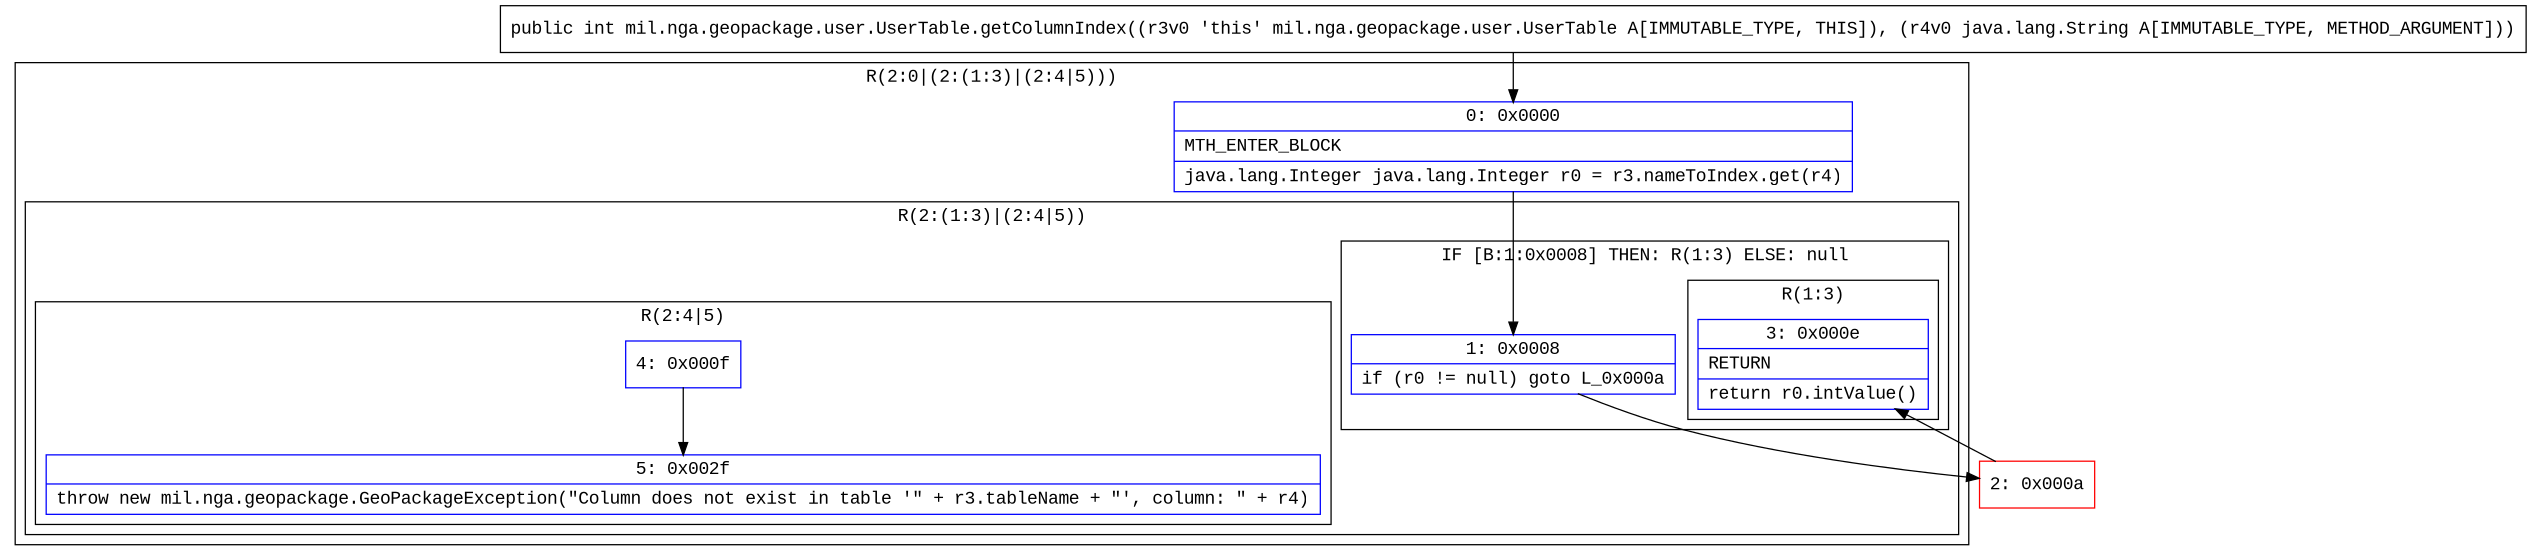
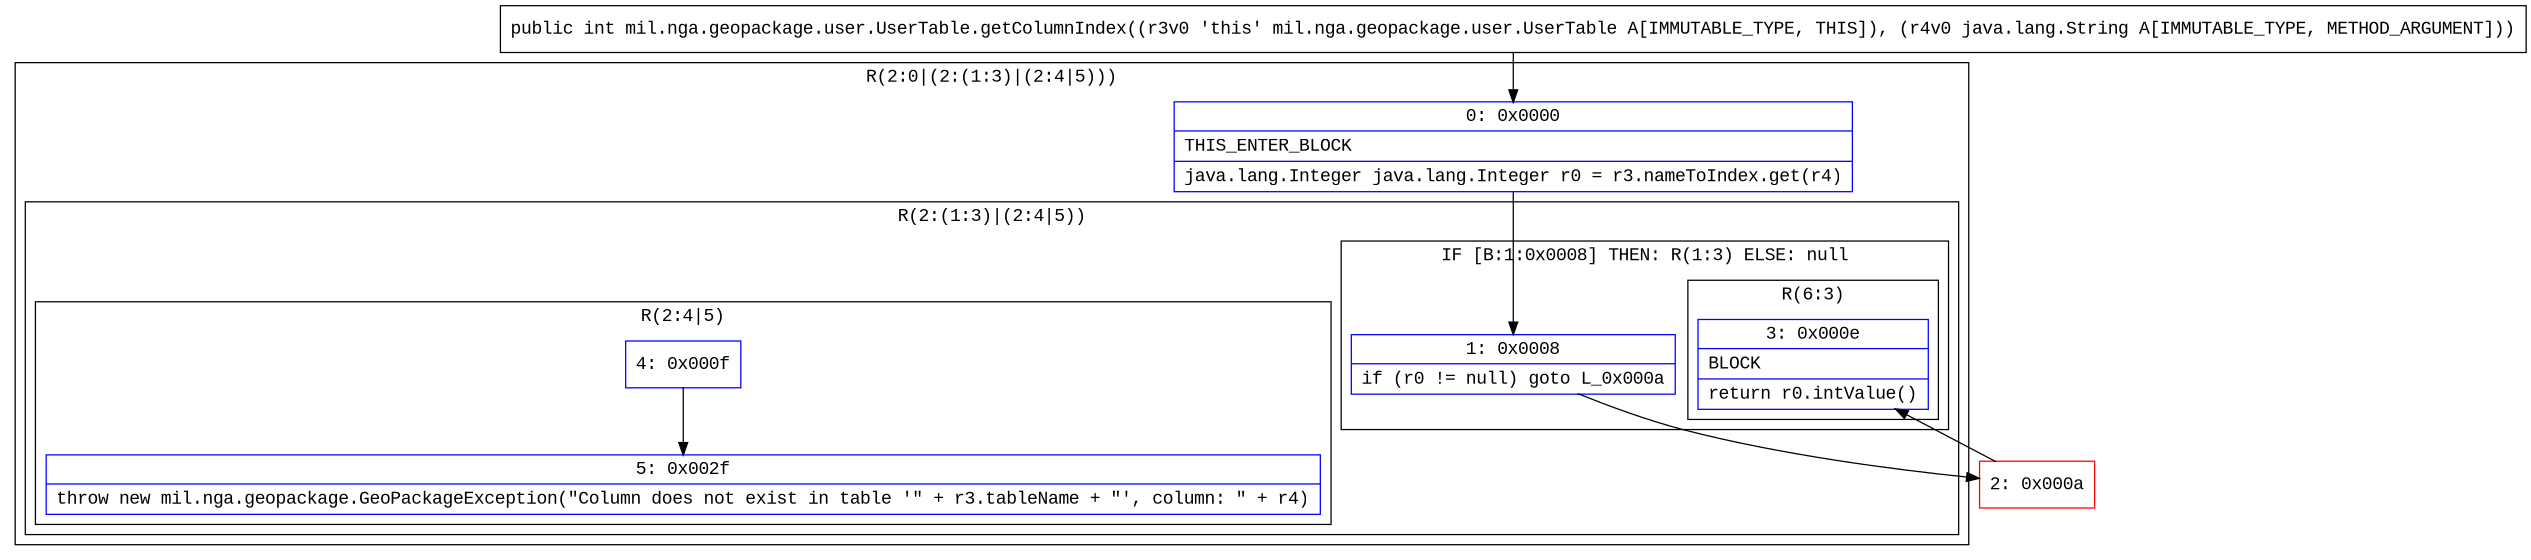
node "0: 0x0000": text "MTH_ENTER_BLOCK" -> "THIS_ENTER_BLOCK"
cluster "R(1:3)": label "R(1:3)" -> "R(6:3)"
node "3: 0x000e": text "RETURN" -> "BLOCK"
